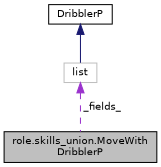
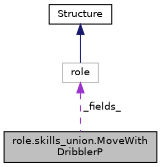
node "DribblerP": label "DribblerP" -> "Structure"
node "list": label "list" -> "role"
